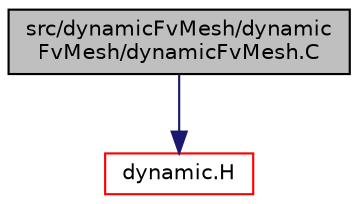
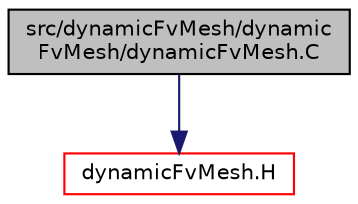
node "dynamic.H": label "dynamic.H" -> "dynamicFvMesh.H"
